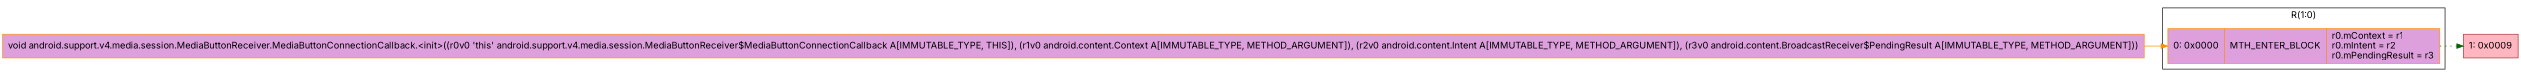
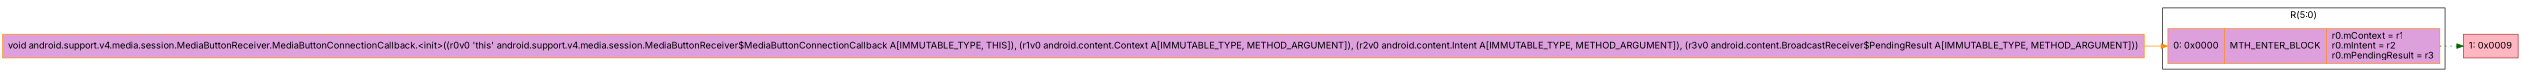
cluster "R(1:0)": label "R(1:0)" -> "R(5:0)"
